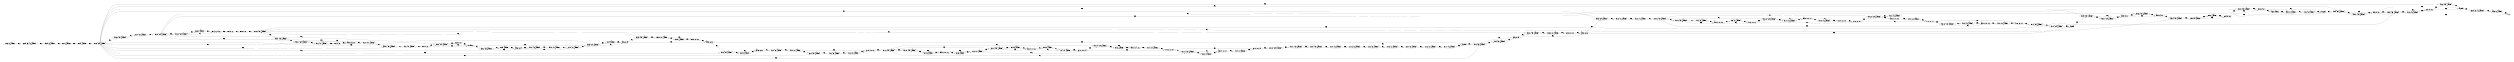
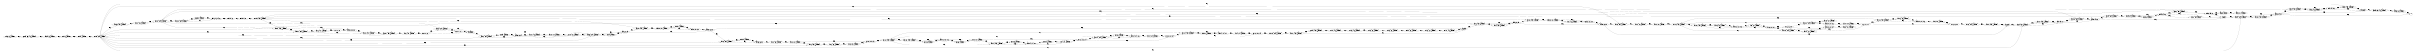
edge "add x1 , x1 , # address" -> "str x18 , [ sp , # address ]": now "mul x9 , x9 , x18" -> "str x18 , [ sp , # address ]"
node "lsr w10 , w12 , w10": removed
node "ldr x11 , [ sp , # address ]": added
